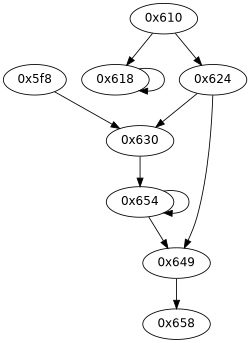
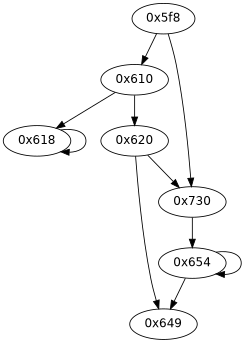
edge "0x5f8" -> "0x610": added
node "0x624": label "0x624" -> "0x620"
node "0x630": label "0x630" -> "0x730"
node "0x658": removed
